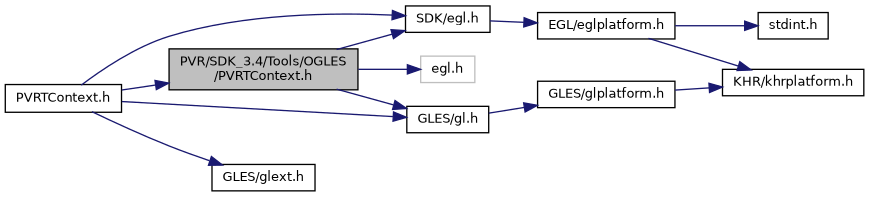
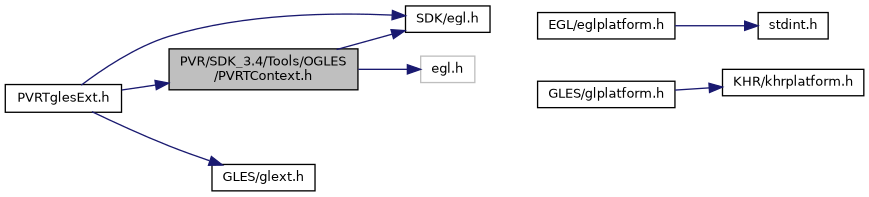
edge "SDK/egl.h" -> "EGL/eglplatform.h": removed
edge "EGL/eglplatform.h" -> "KHR/khrplatform.h": removed
node "PVRTContext.h": label "PVRTContext.h" -> "PVRTglesExt.h"
node "GLES/gl.h": removed
